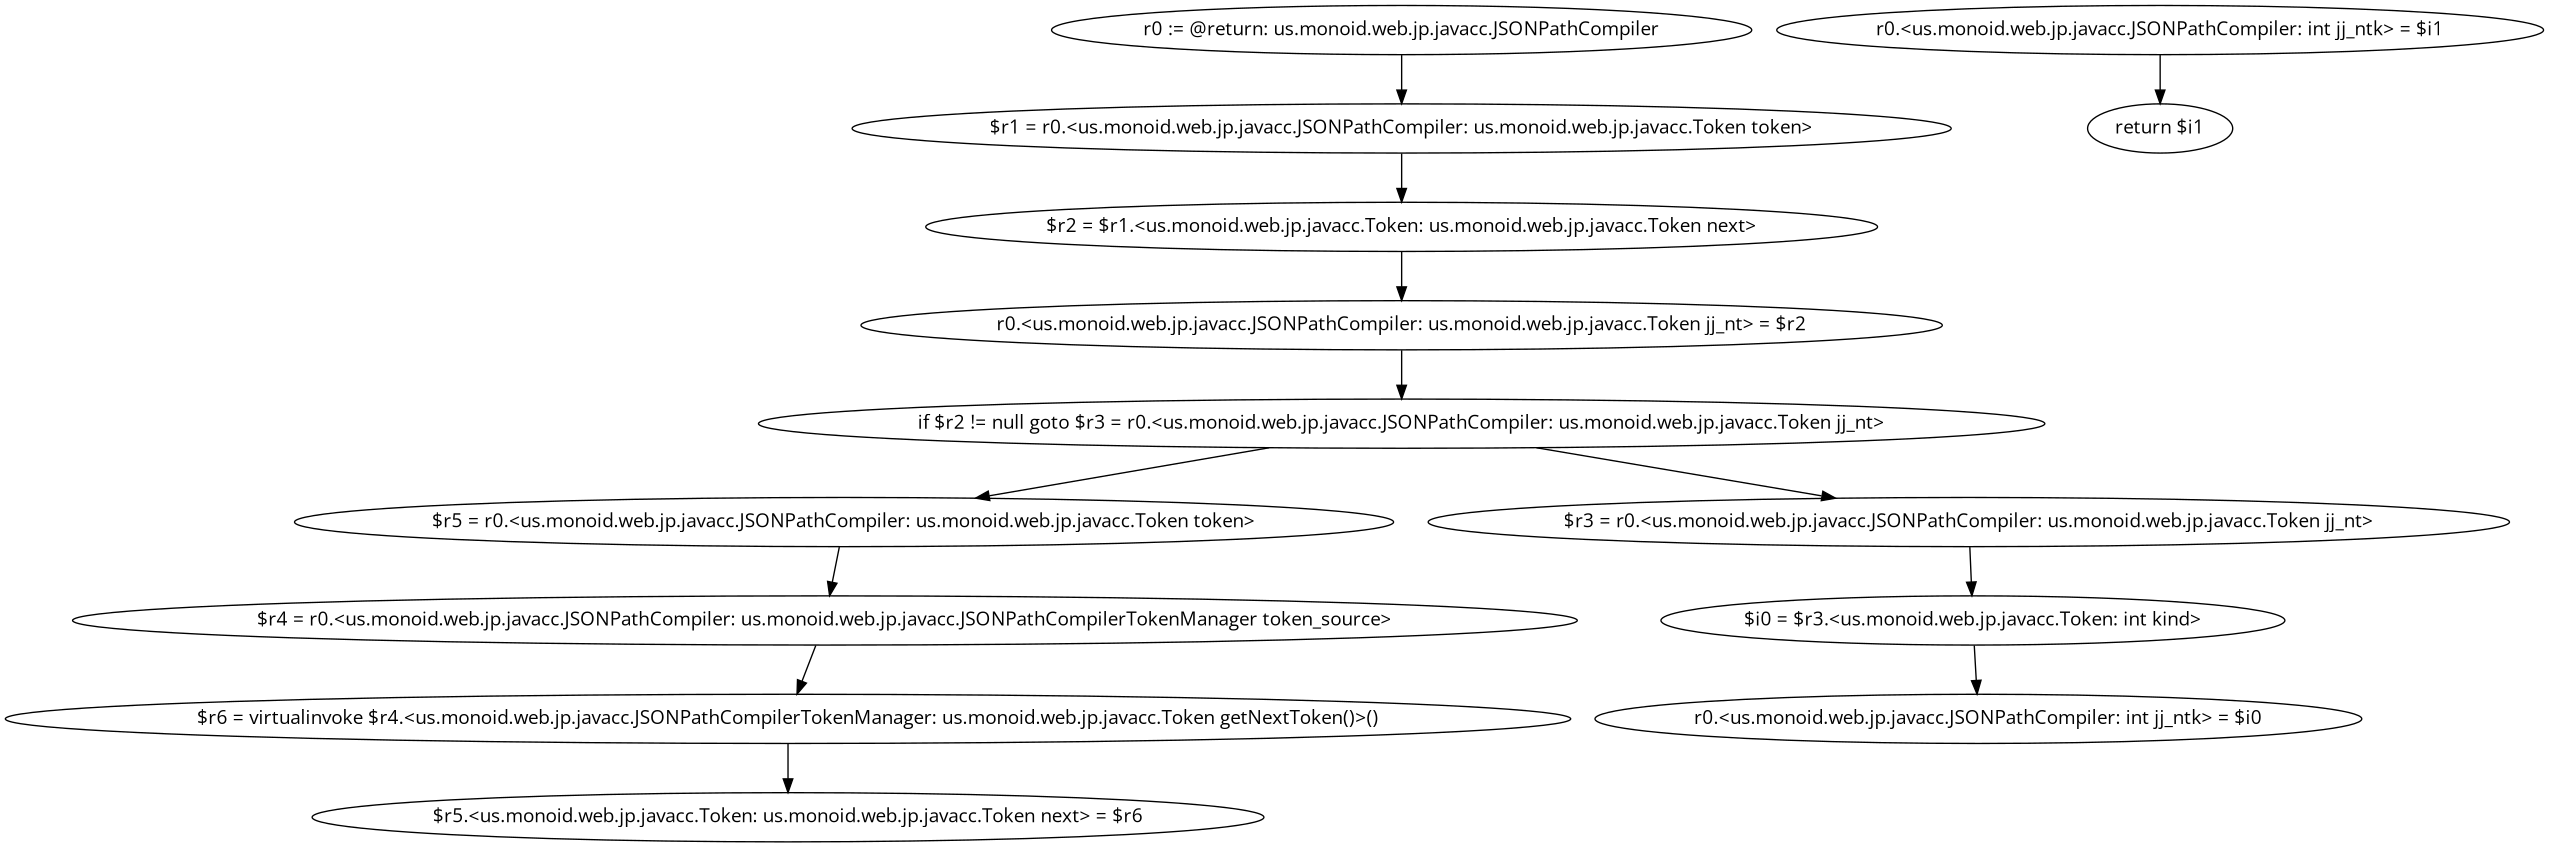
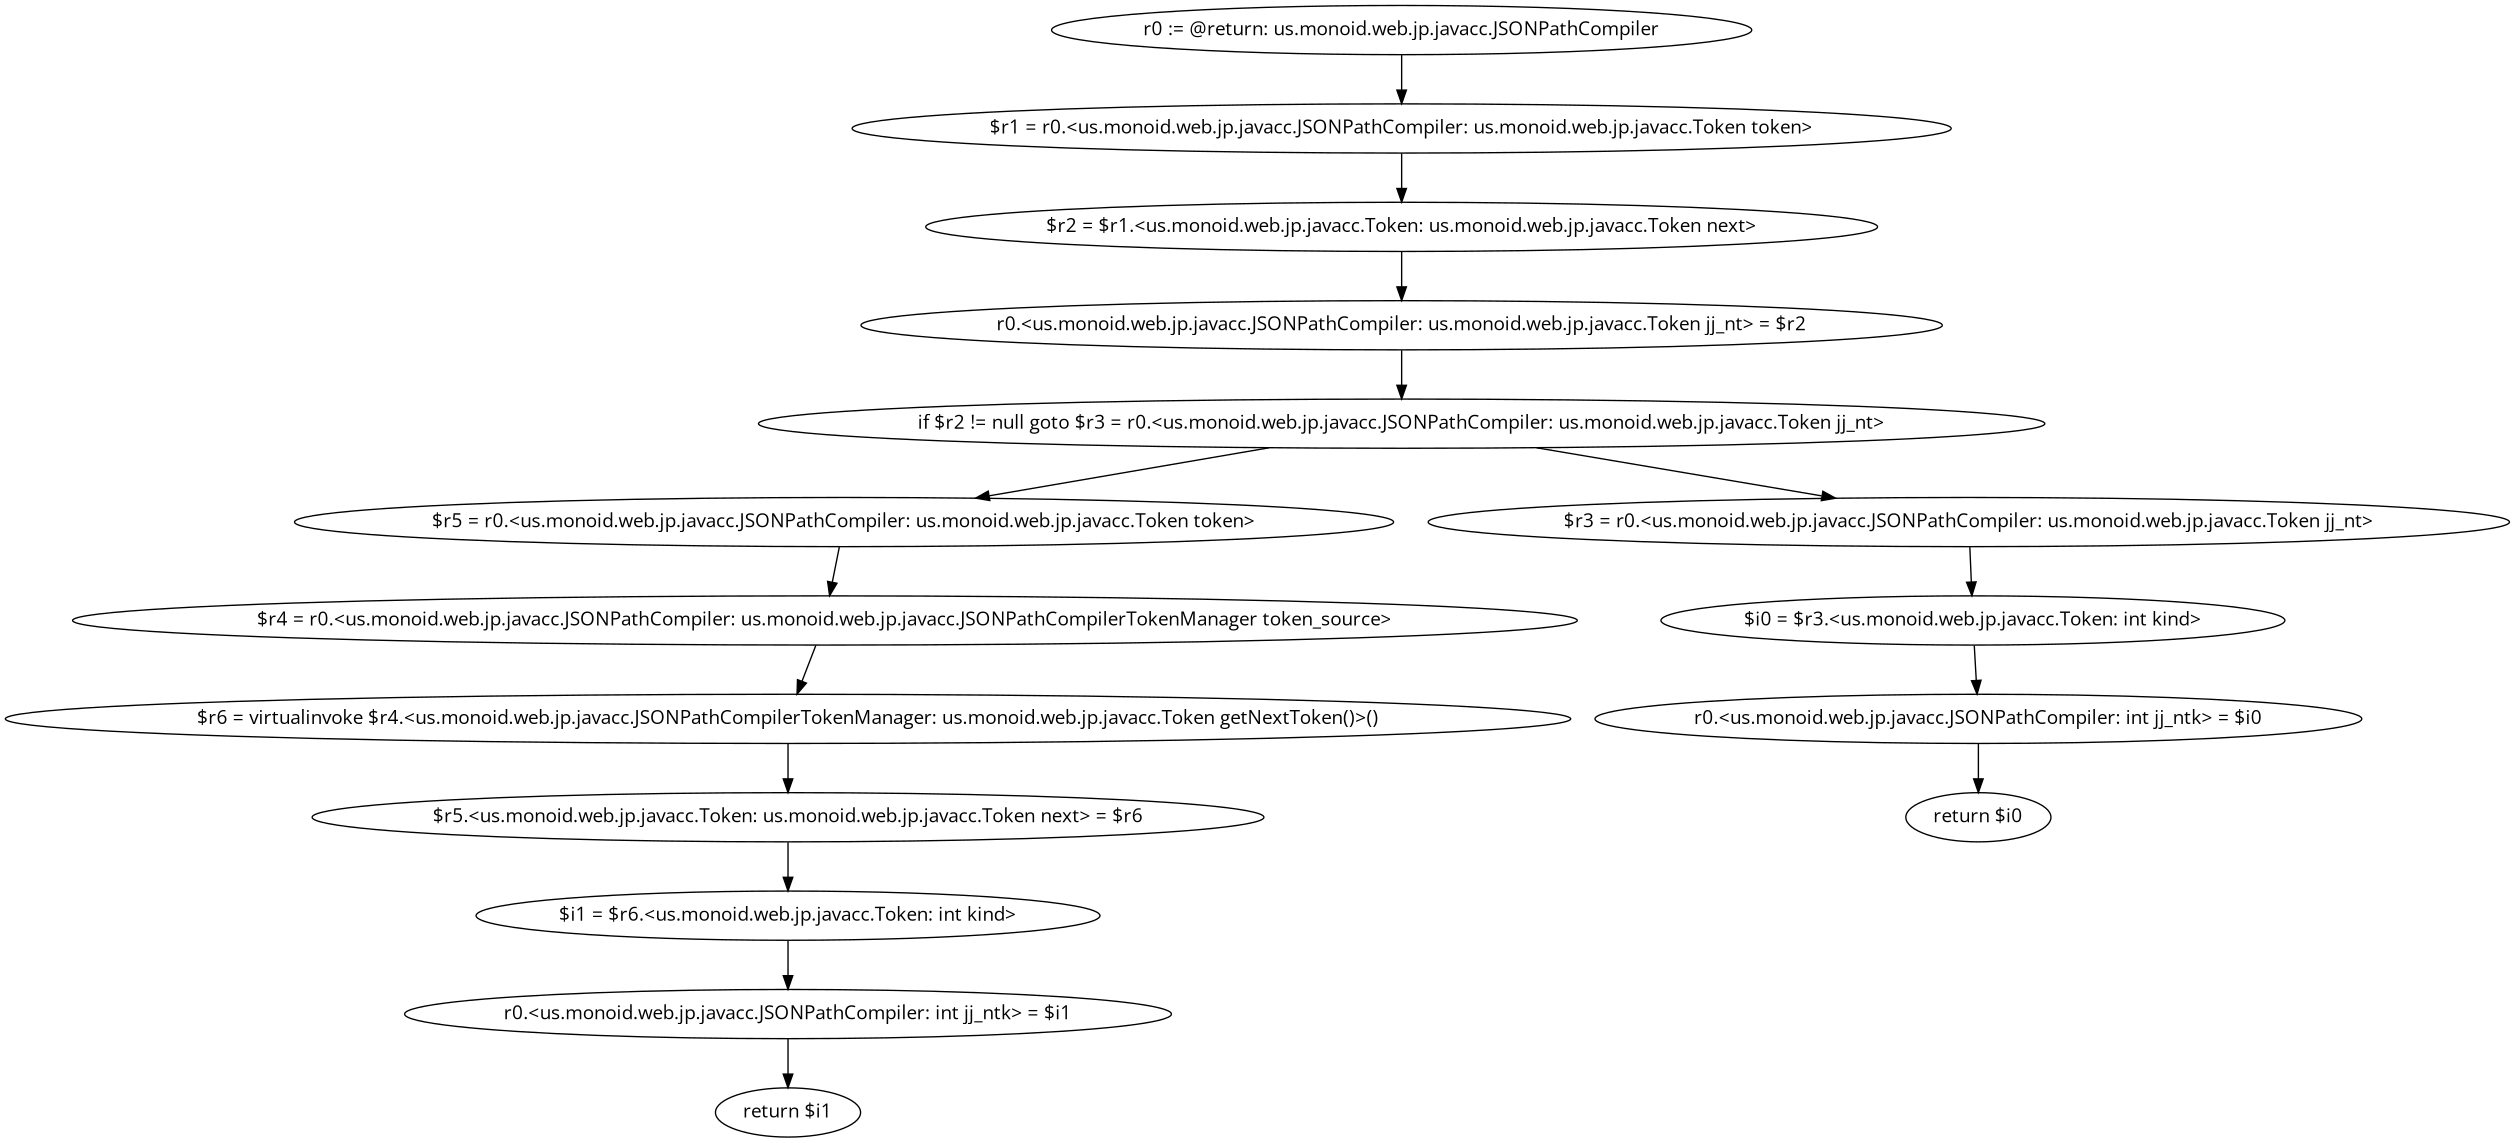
node "return $i0": added
node "$i1 = $r6.<us.monoid.web.jp.javacc.Token: int kind>": added
